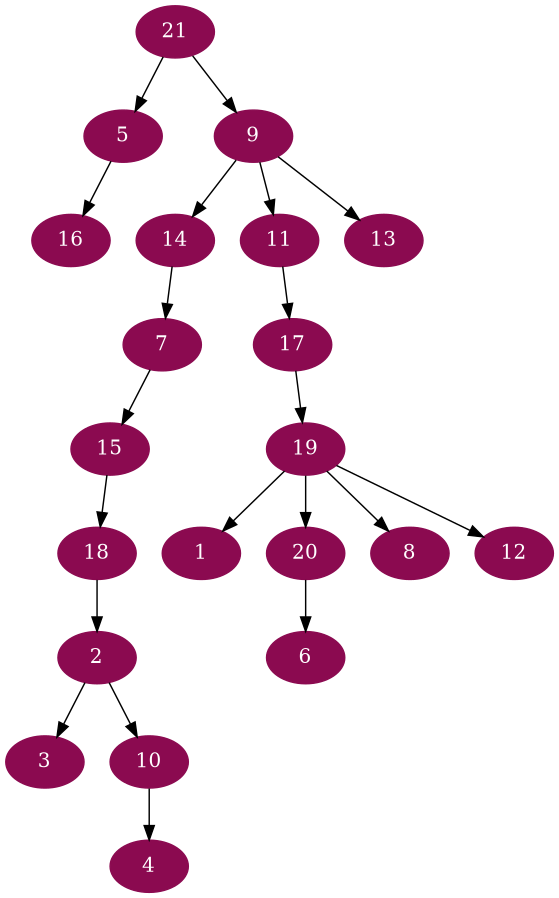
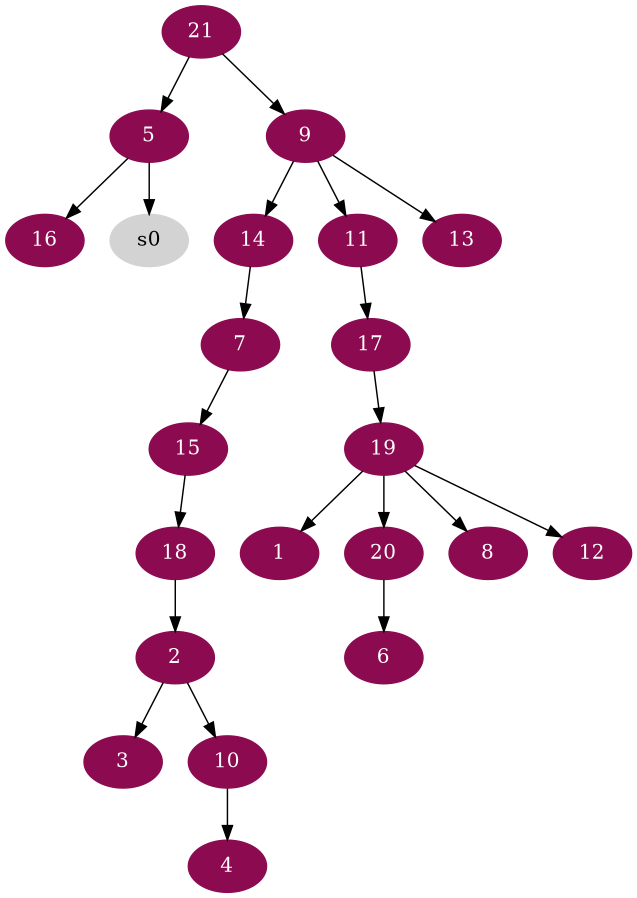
node "s0": added
